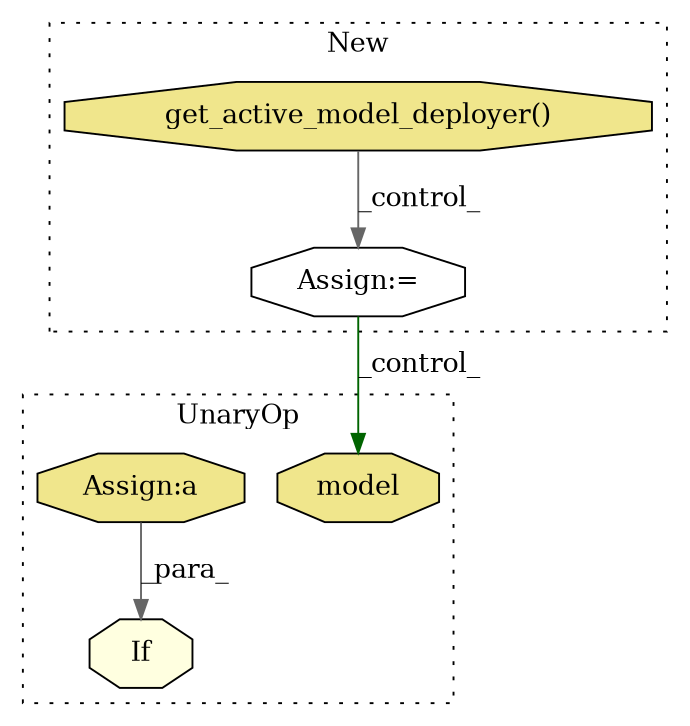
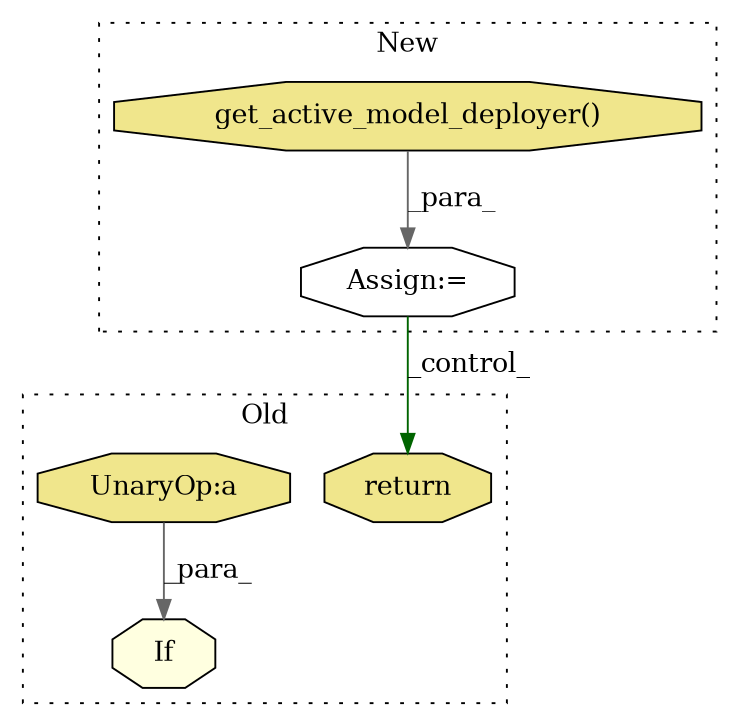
edge "get_active_model_deployer()" -> "Assign:=": label "_control_" -> "_para_"
cluster "UnaryOp": label "UnaryOp" -> "Old"
node "Assign:a": label "Assign:a" -> "UnaryOp:a"
node "model": label "model" -> "return"
